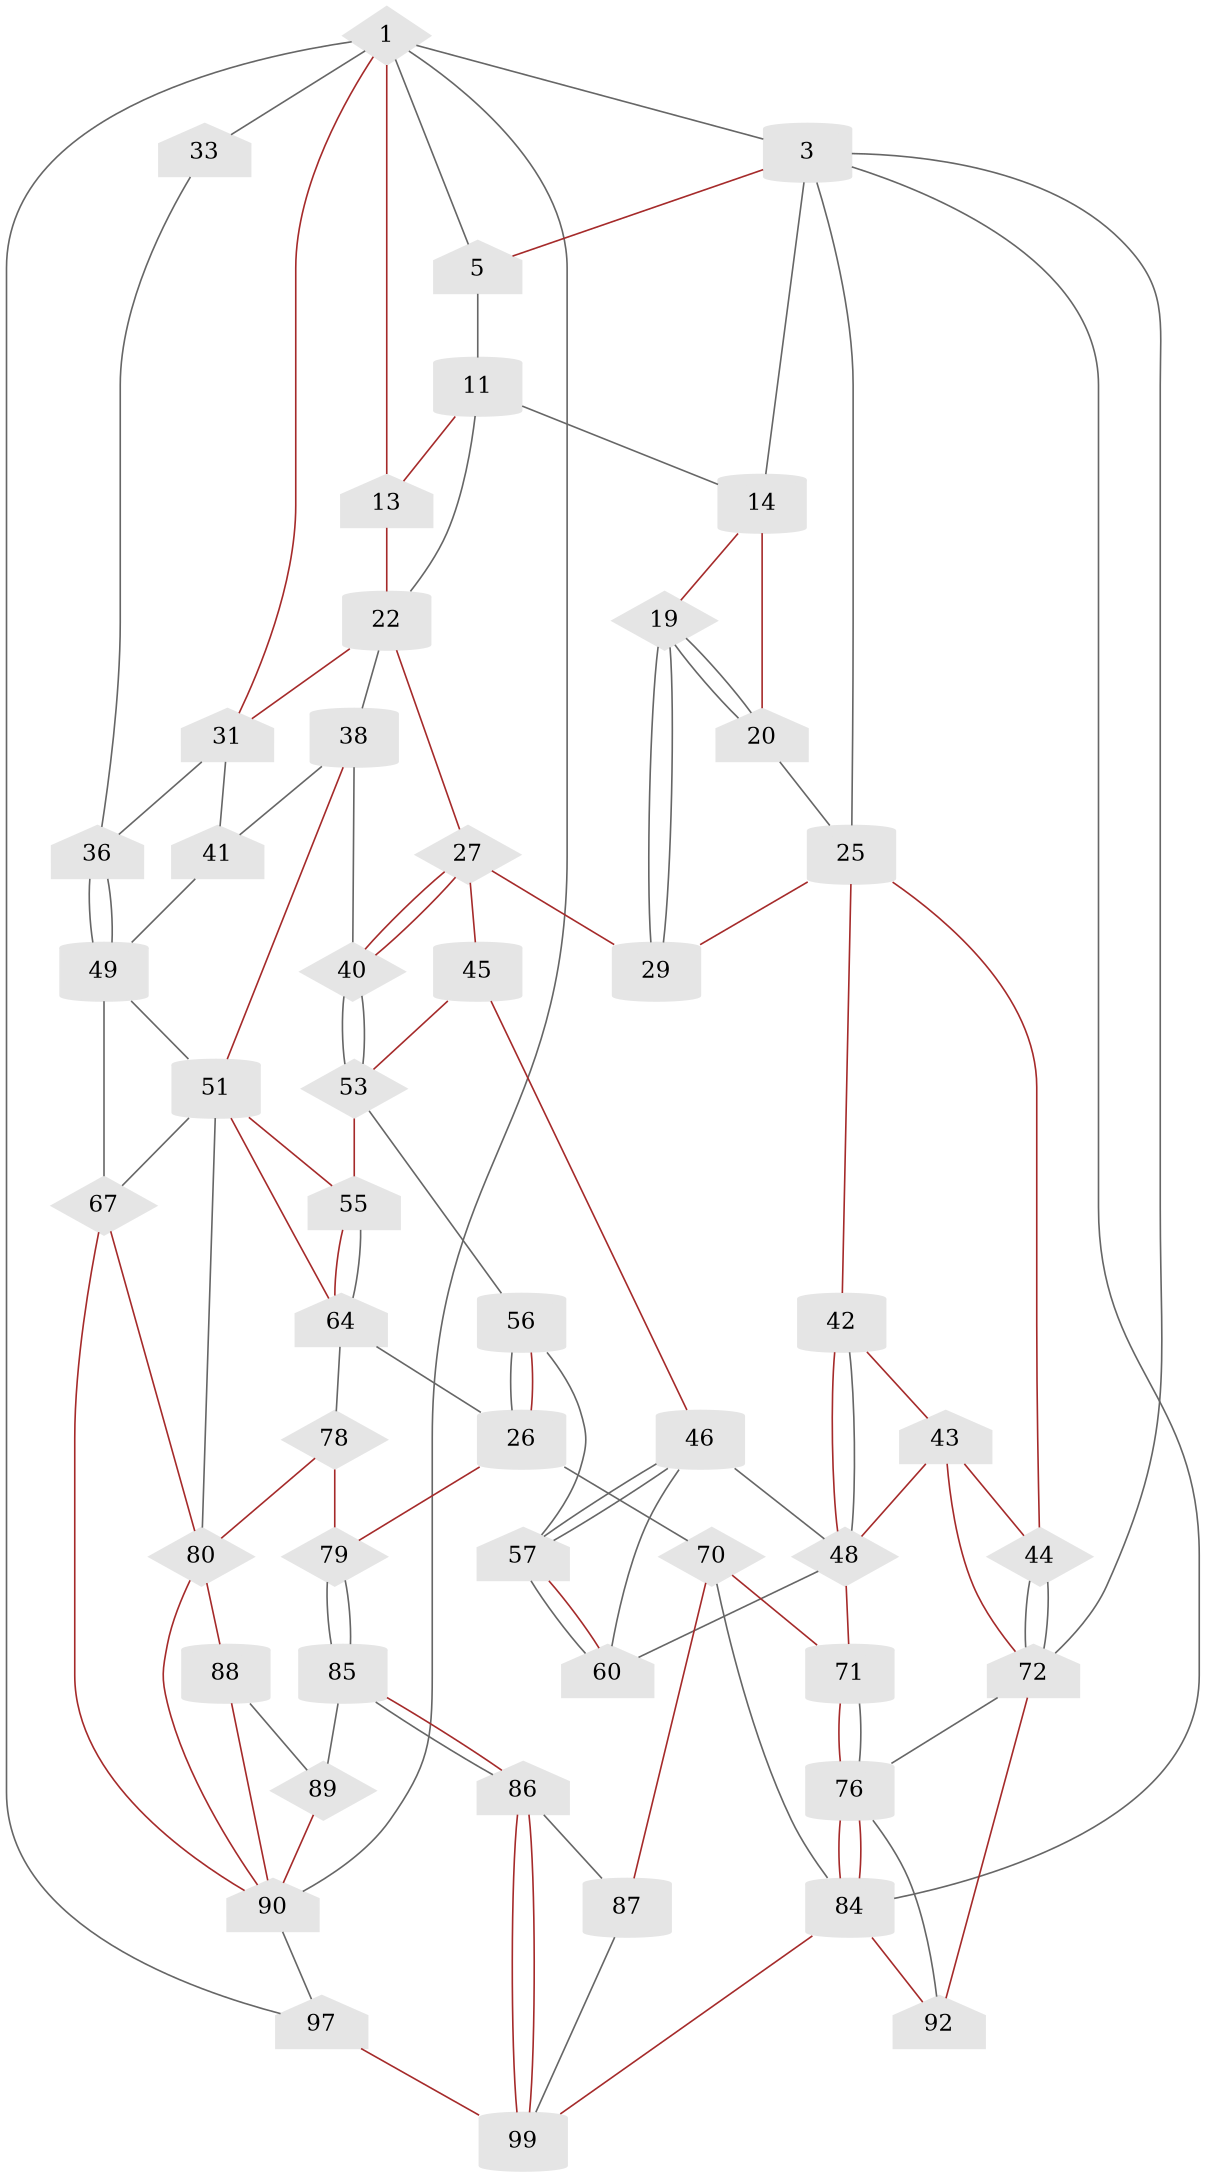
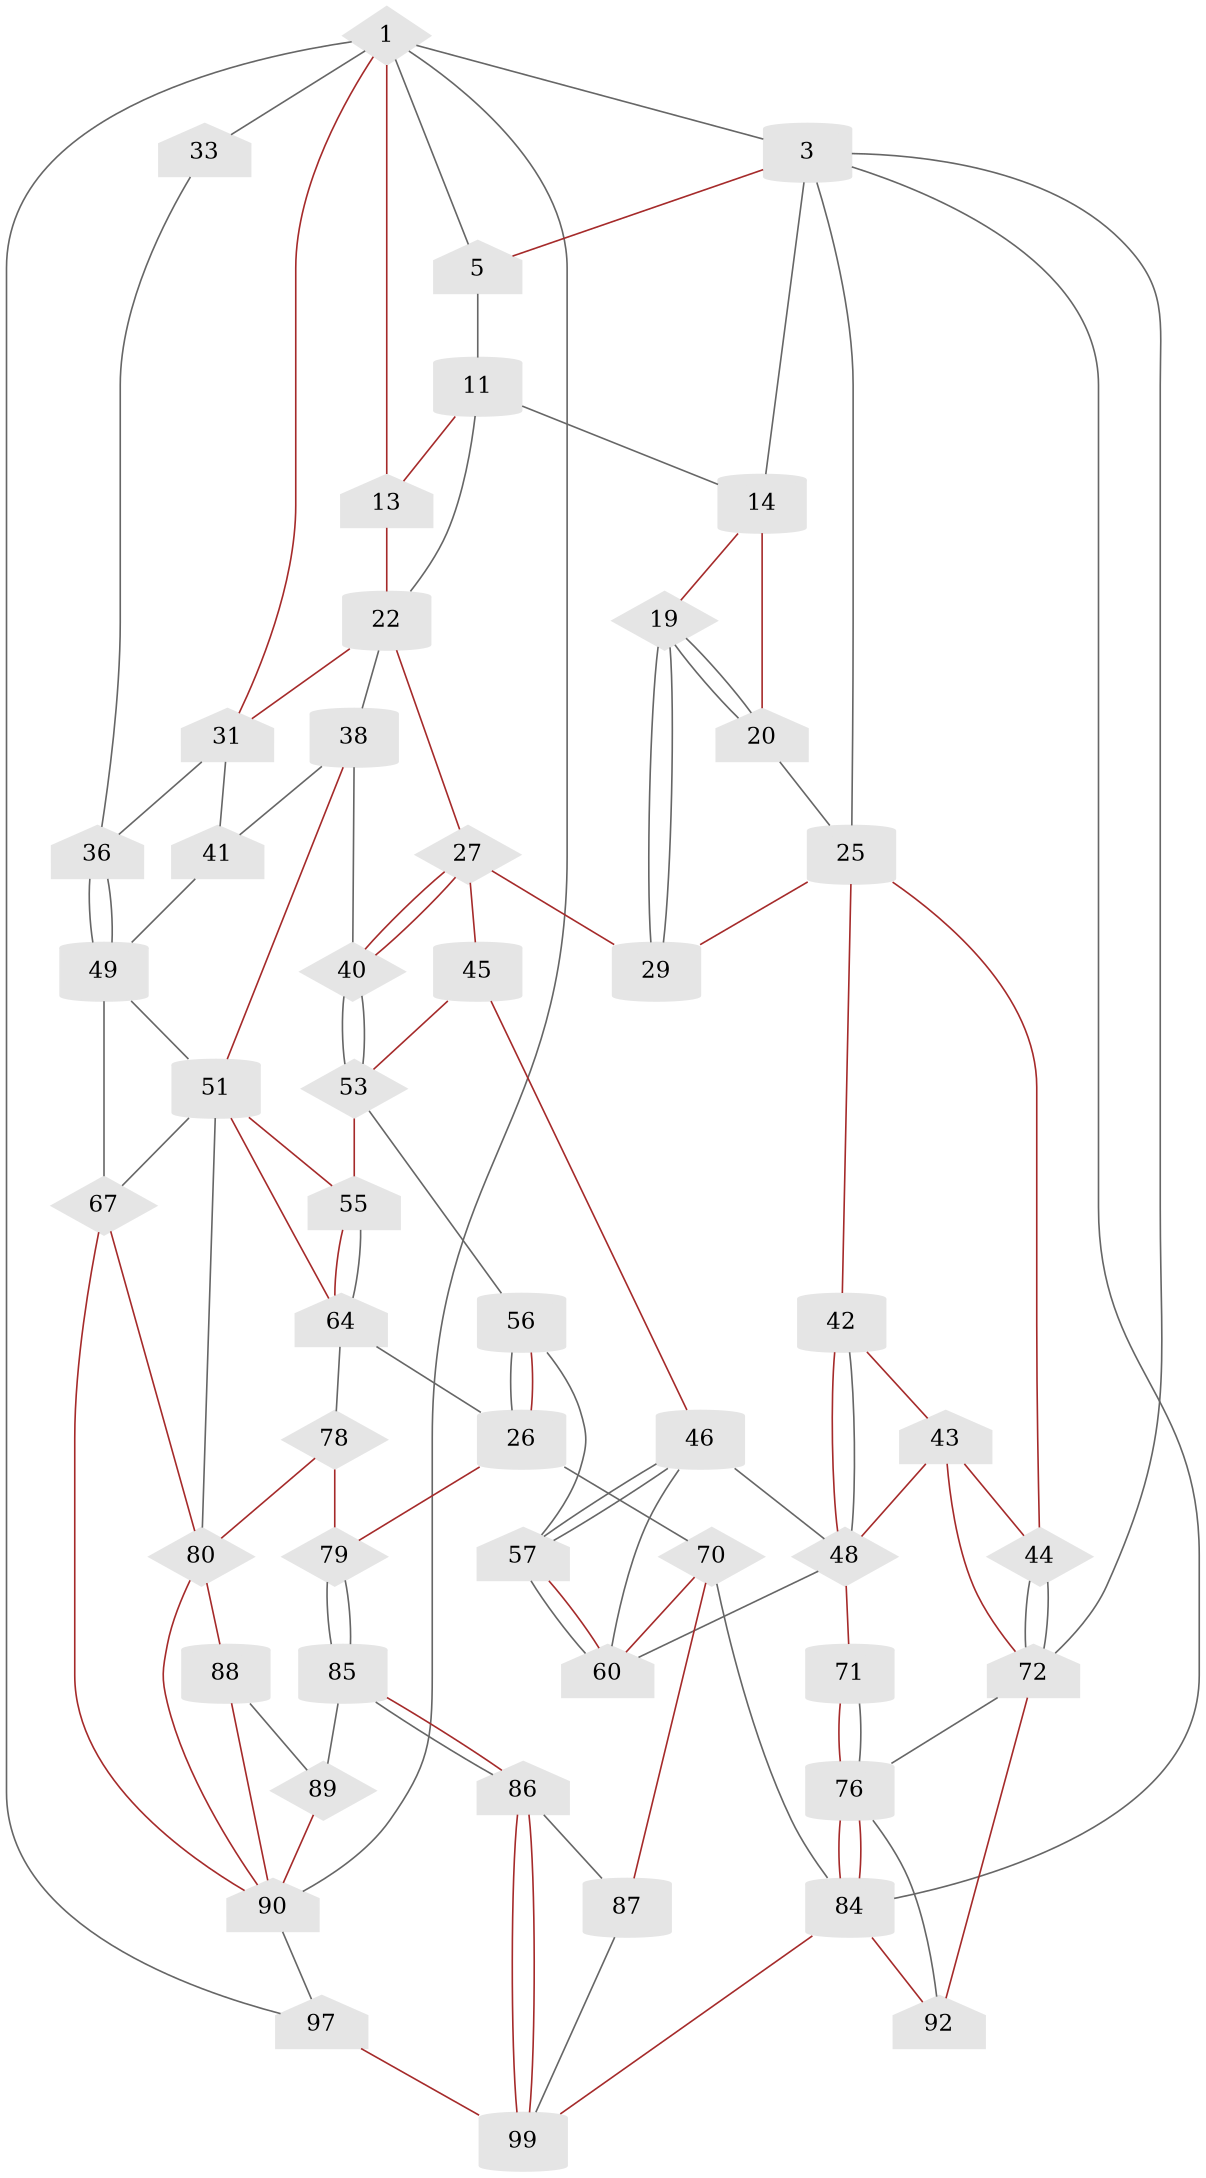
edge "70" -- "71": now "70" -- "60"
